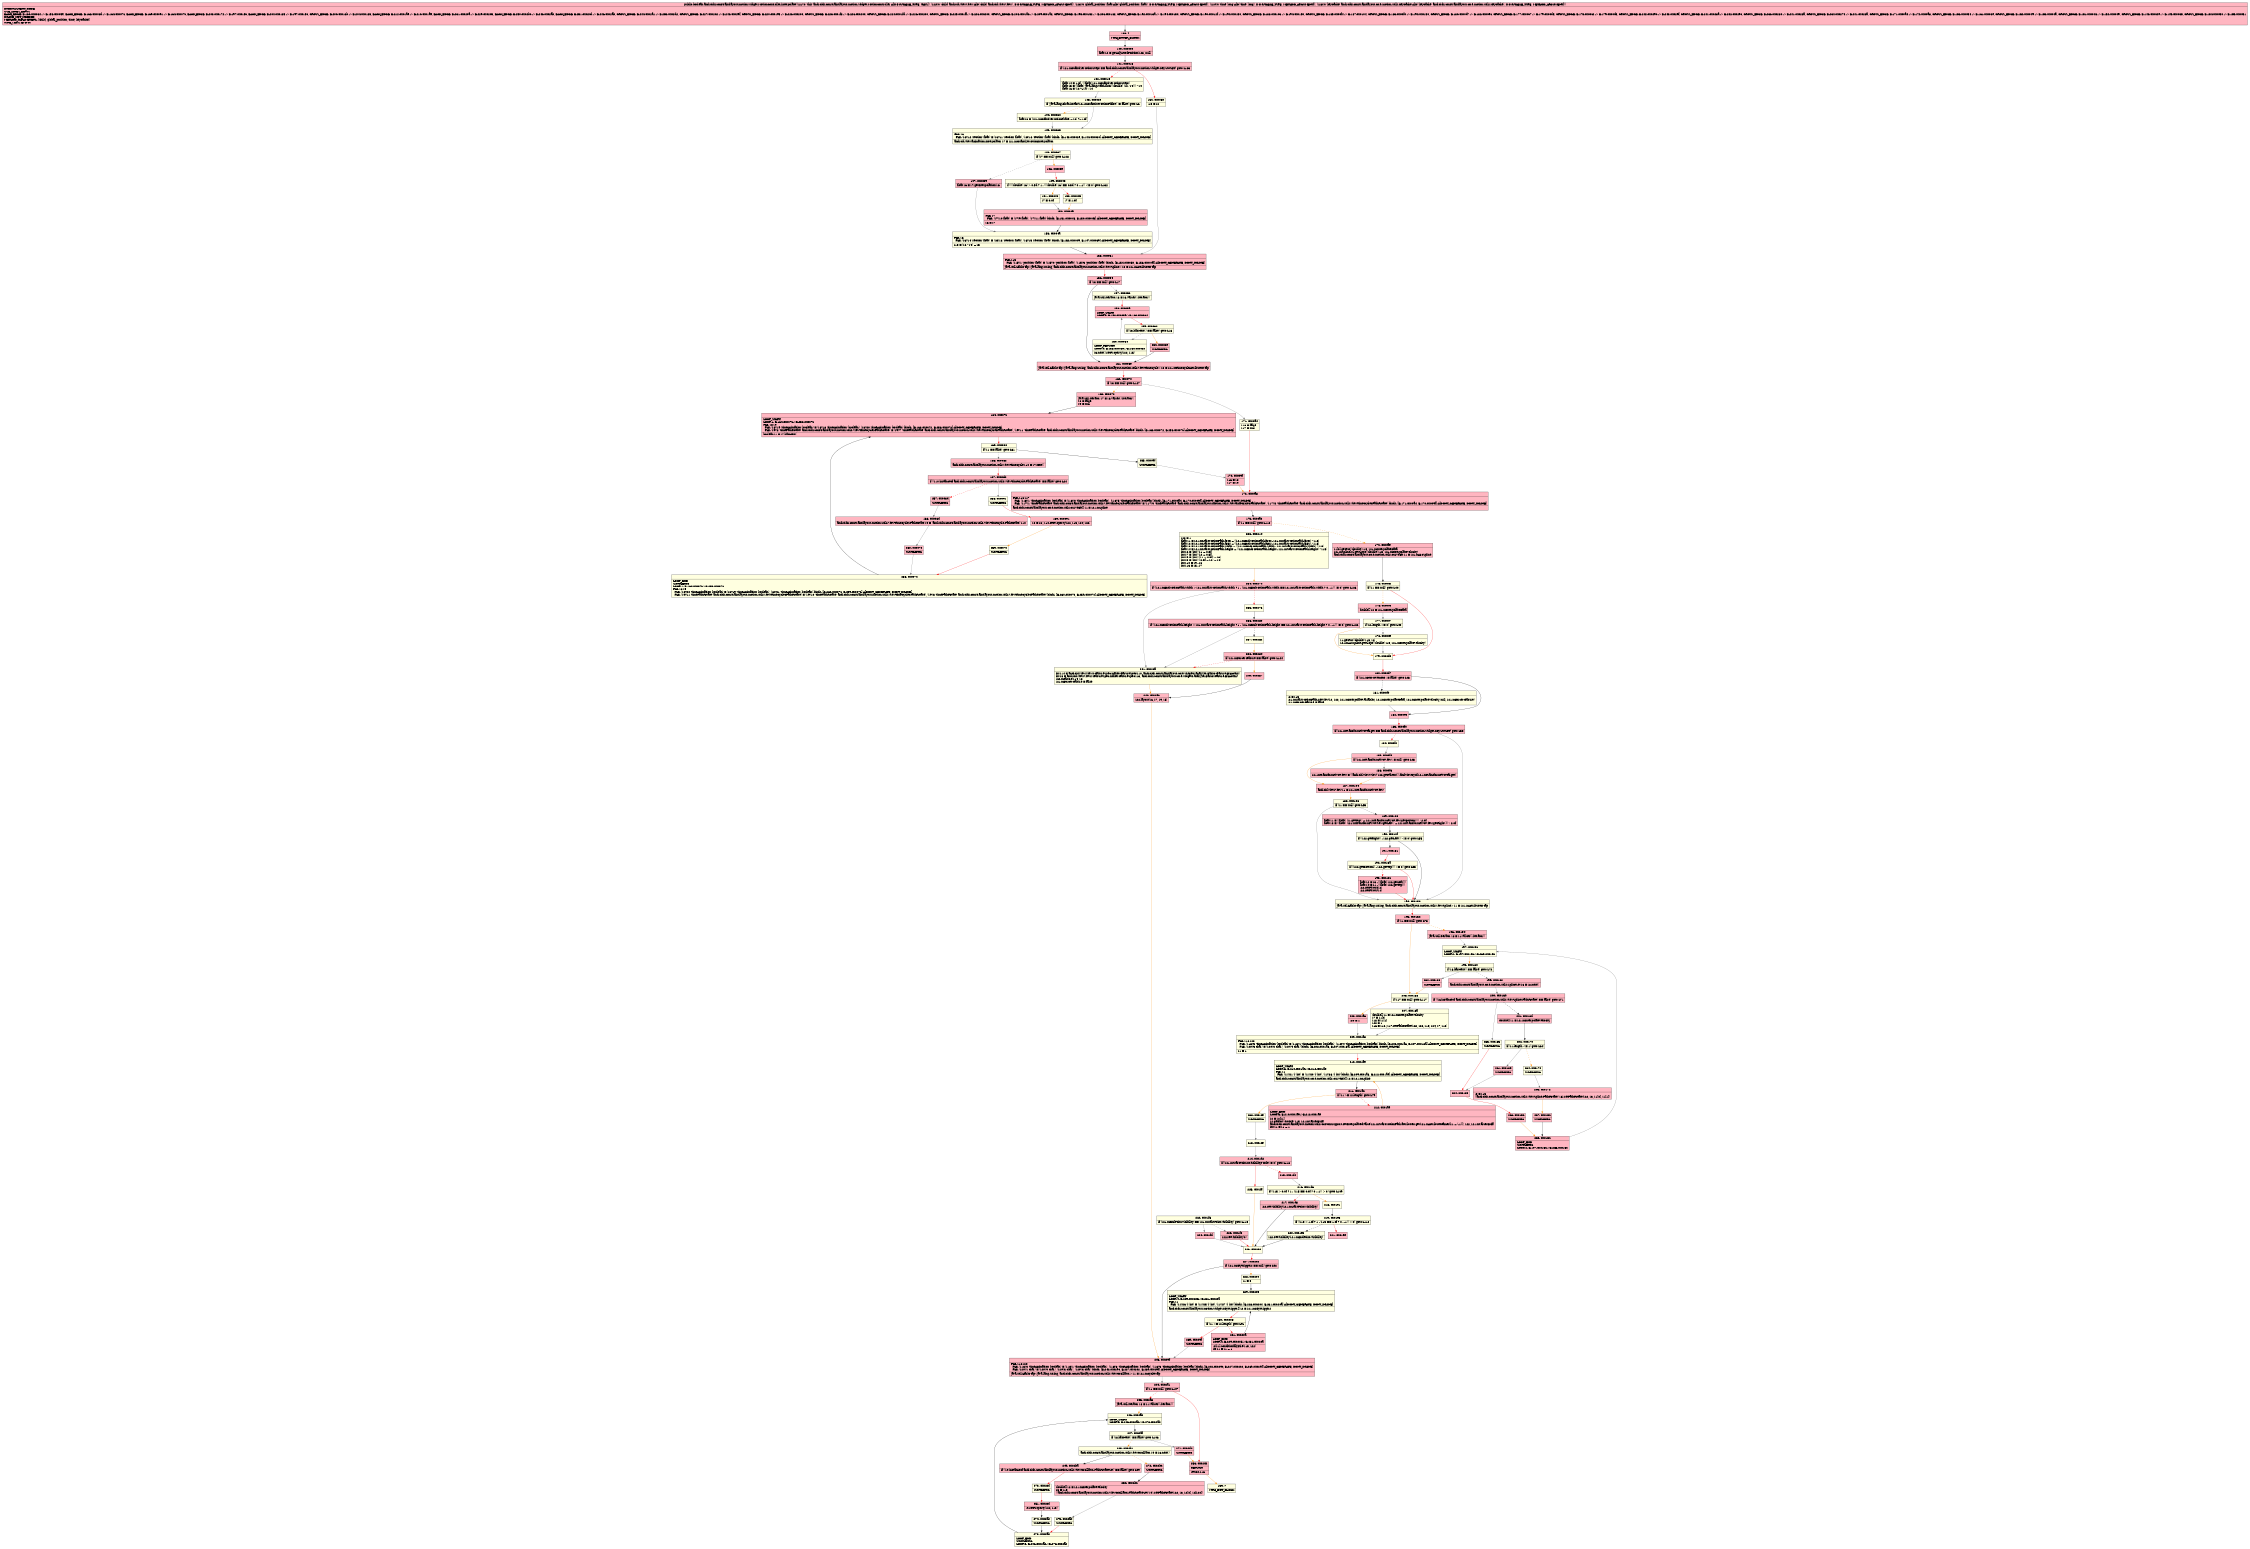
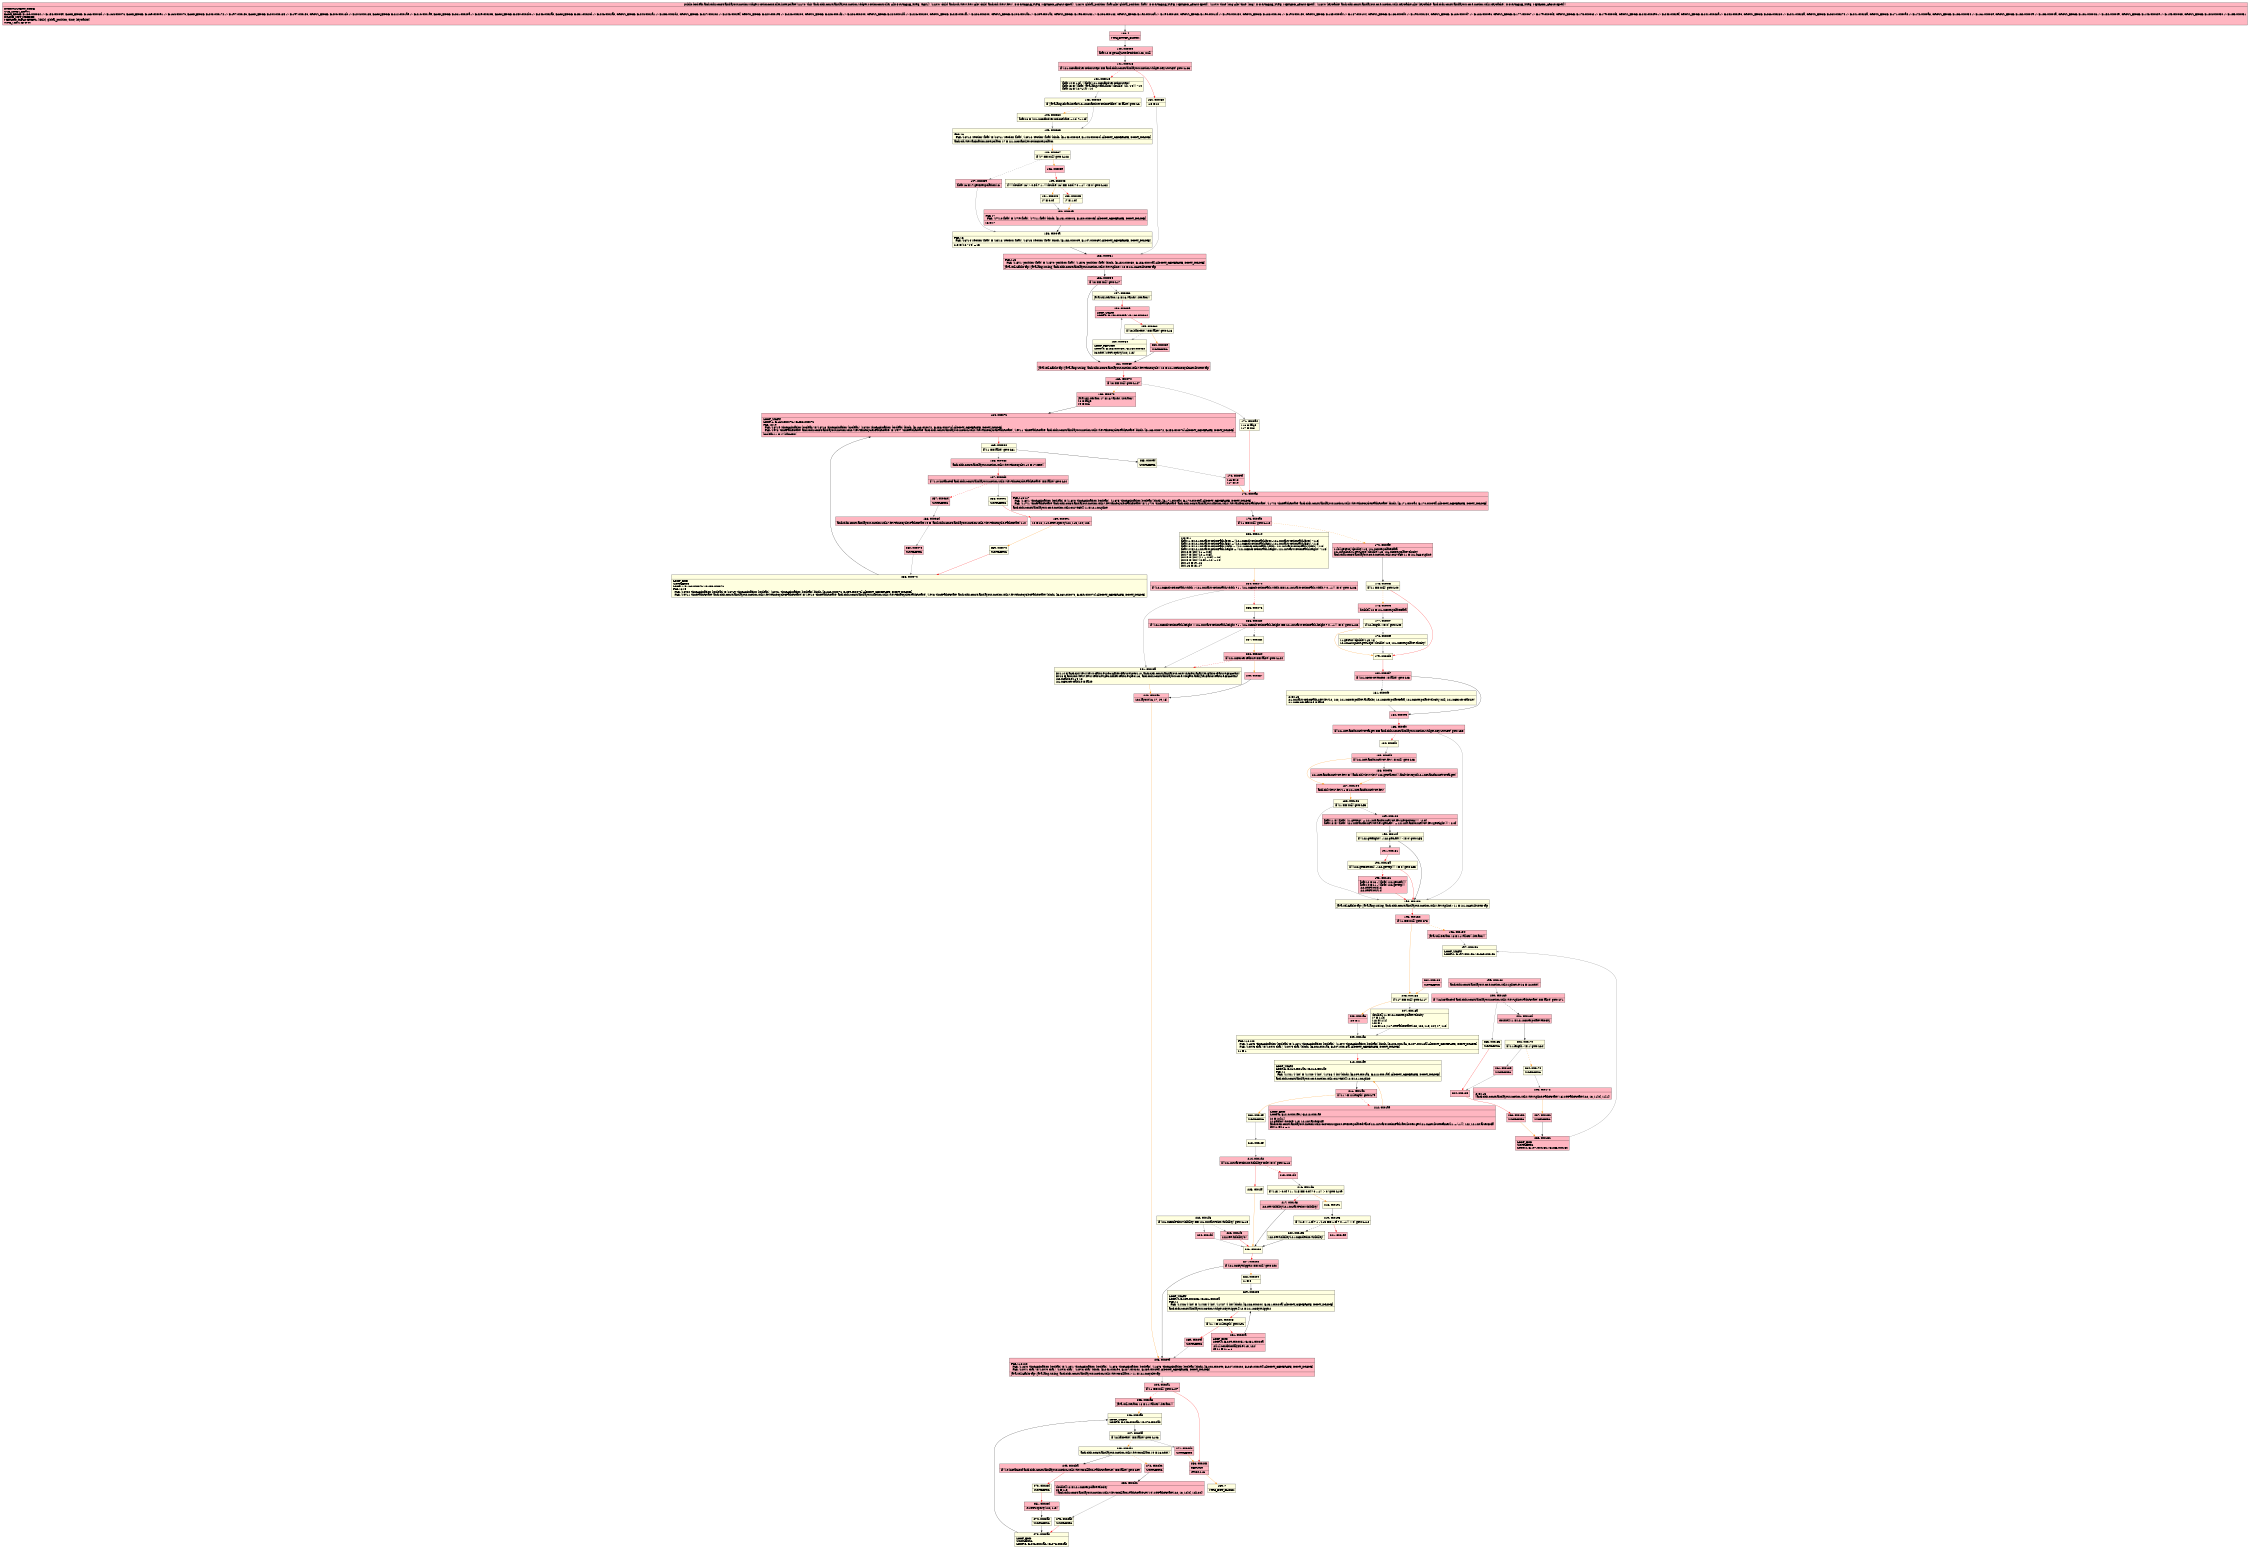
edge "155: 0x0051" -> "156: 0x0054": color red -> black
node "198: 0x0160": removed
